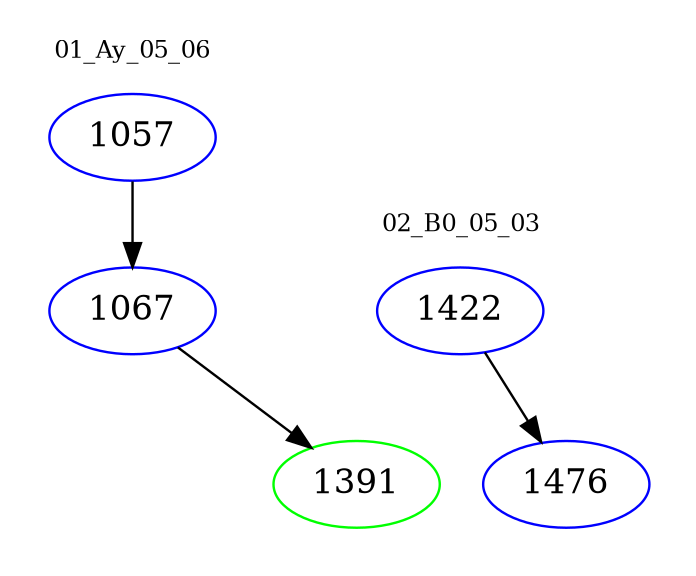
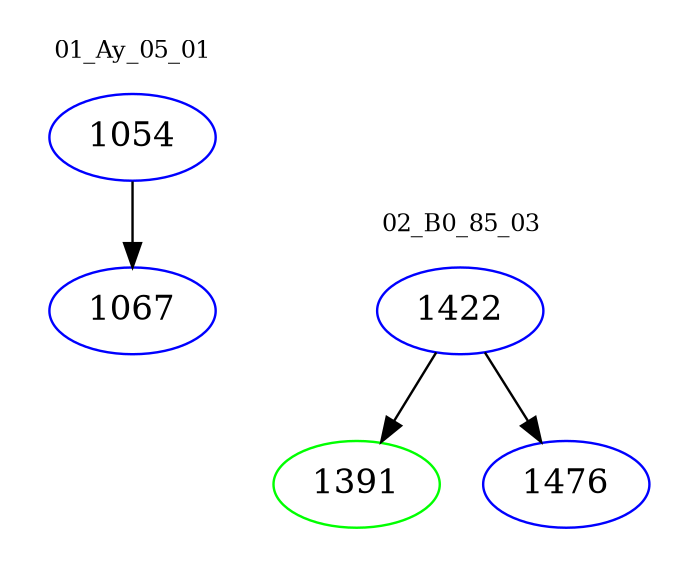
cluster "01_Ay_05_06": label "01_Ay_05_06" -> "01_Ay_05_01"
node "1057": label "1057" -> "1054"
cluster "02_B0_05_03": label "02_B0_05_03" -> "02_B0_85_03"
edge "1067" -> "1391": now "1422" -> "1391"
